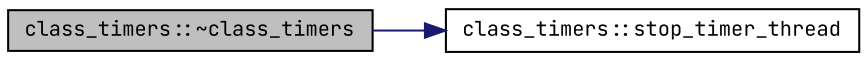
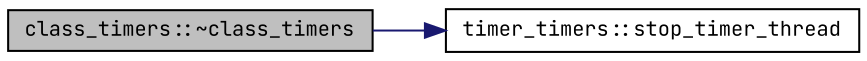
node "class_timers::stop_timer_thread": label "class_timers::stop_timer_thread" -> "timer_timers::stop_timer_thread"
